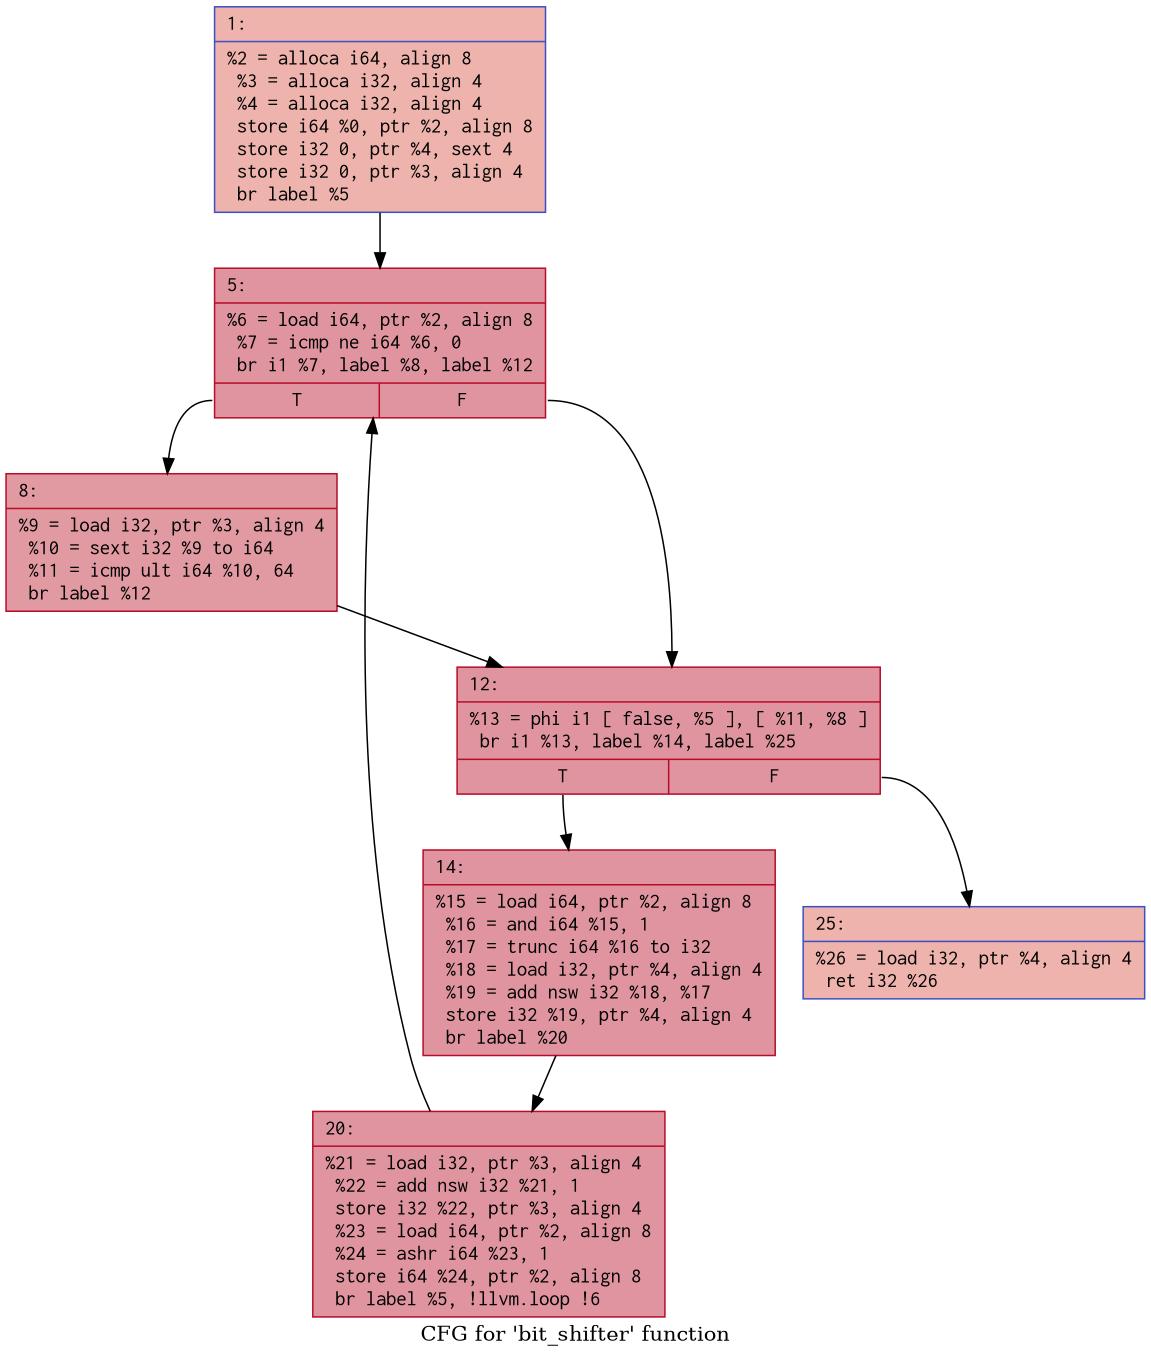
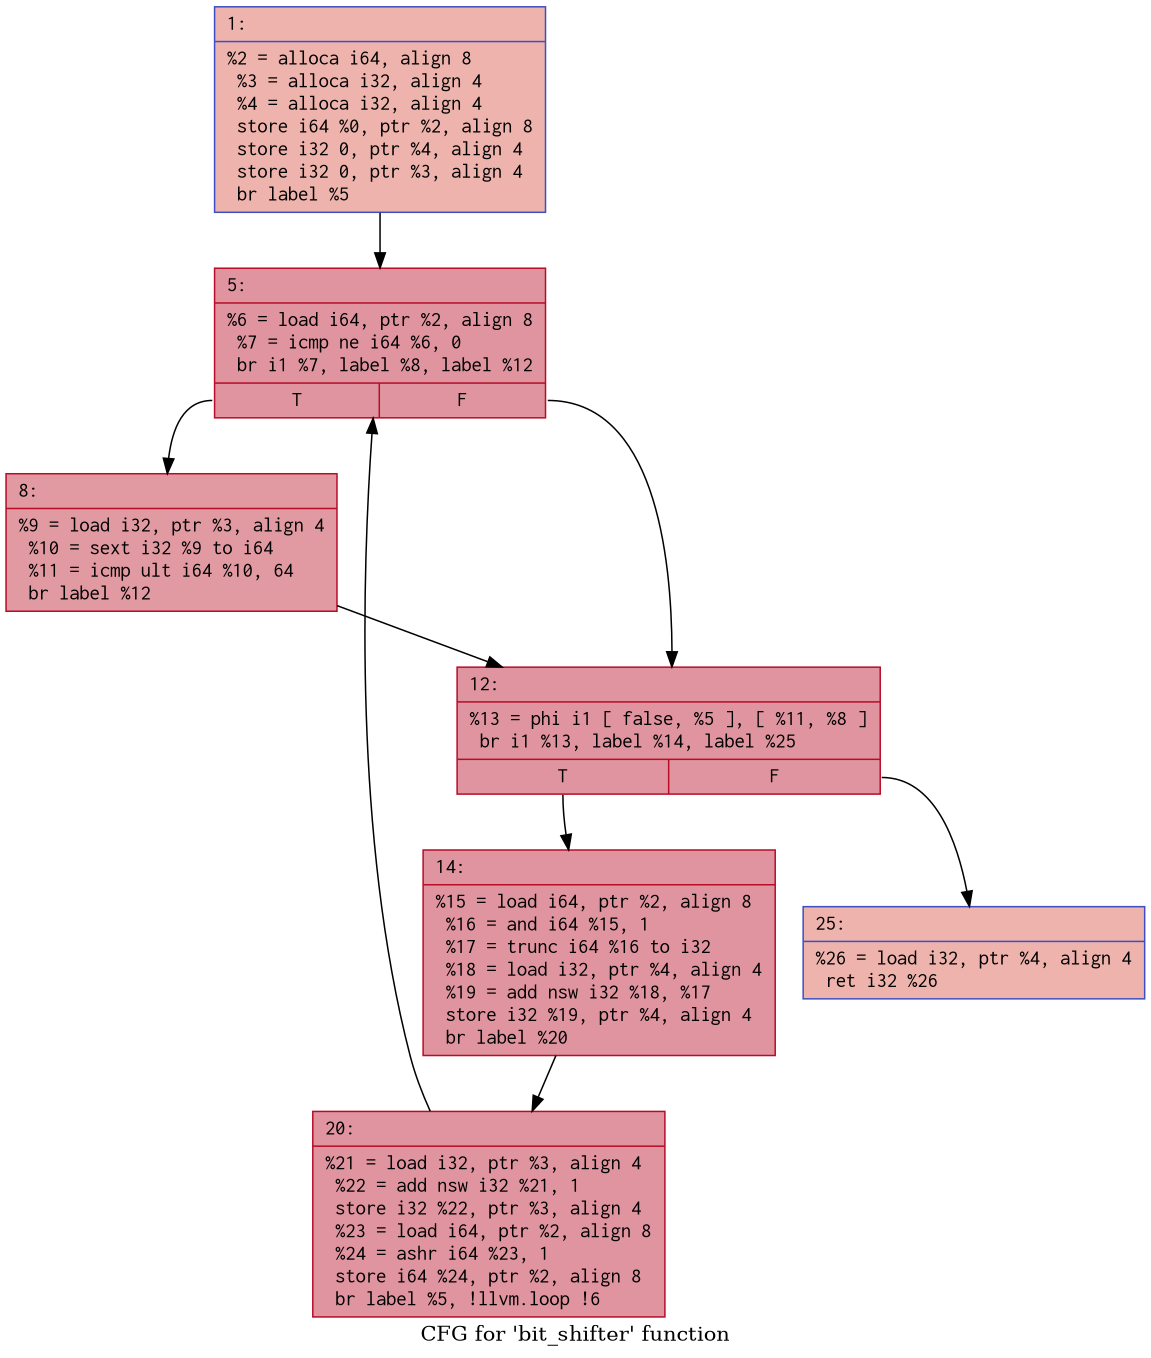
node "1:": text "store i32 0, ptr %4, sext 4" -> "store i32 0, ptr %4, align 4"
